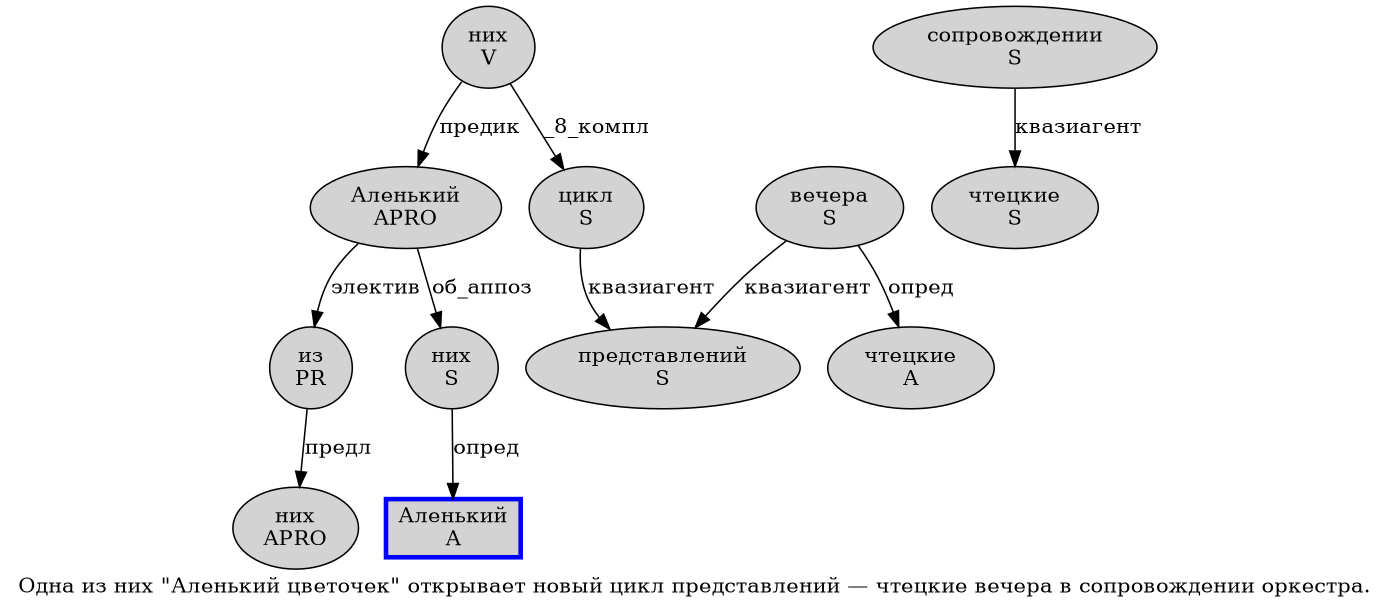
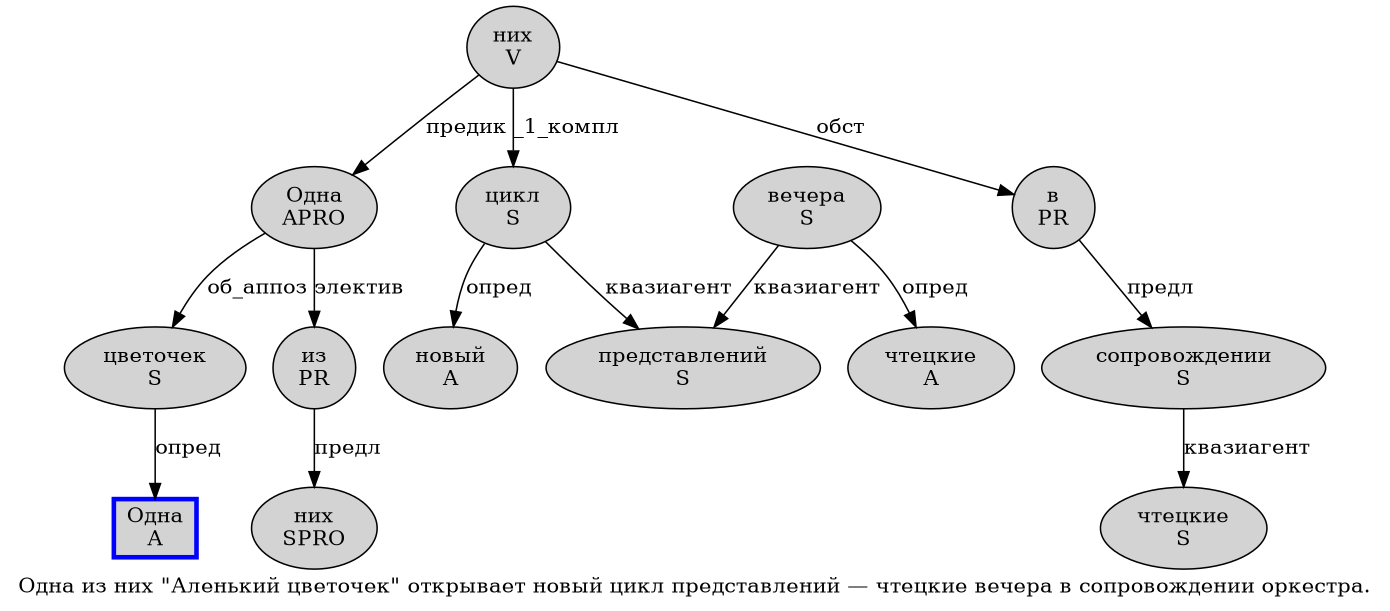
edge "них V" -> "цикл S": label "_8_компл" -> "_1_компл"
node "Аленький APRO": label "Аленький APRO" -> "Одна APRO"
node "в PR": added
node "новый A": added
node "них S": label "них S" -> "цветочек S"
node "них APRO": label "них APRO" -> "них SPRO"
node "Аленький A": label "Аленький A" -> "Одна A"
